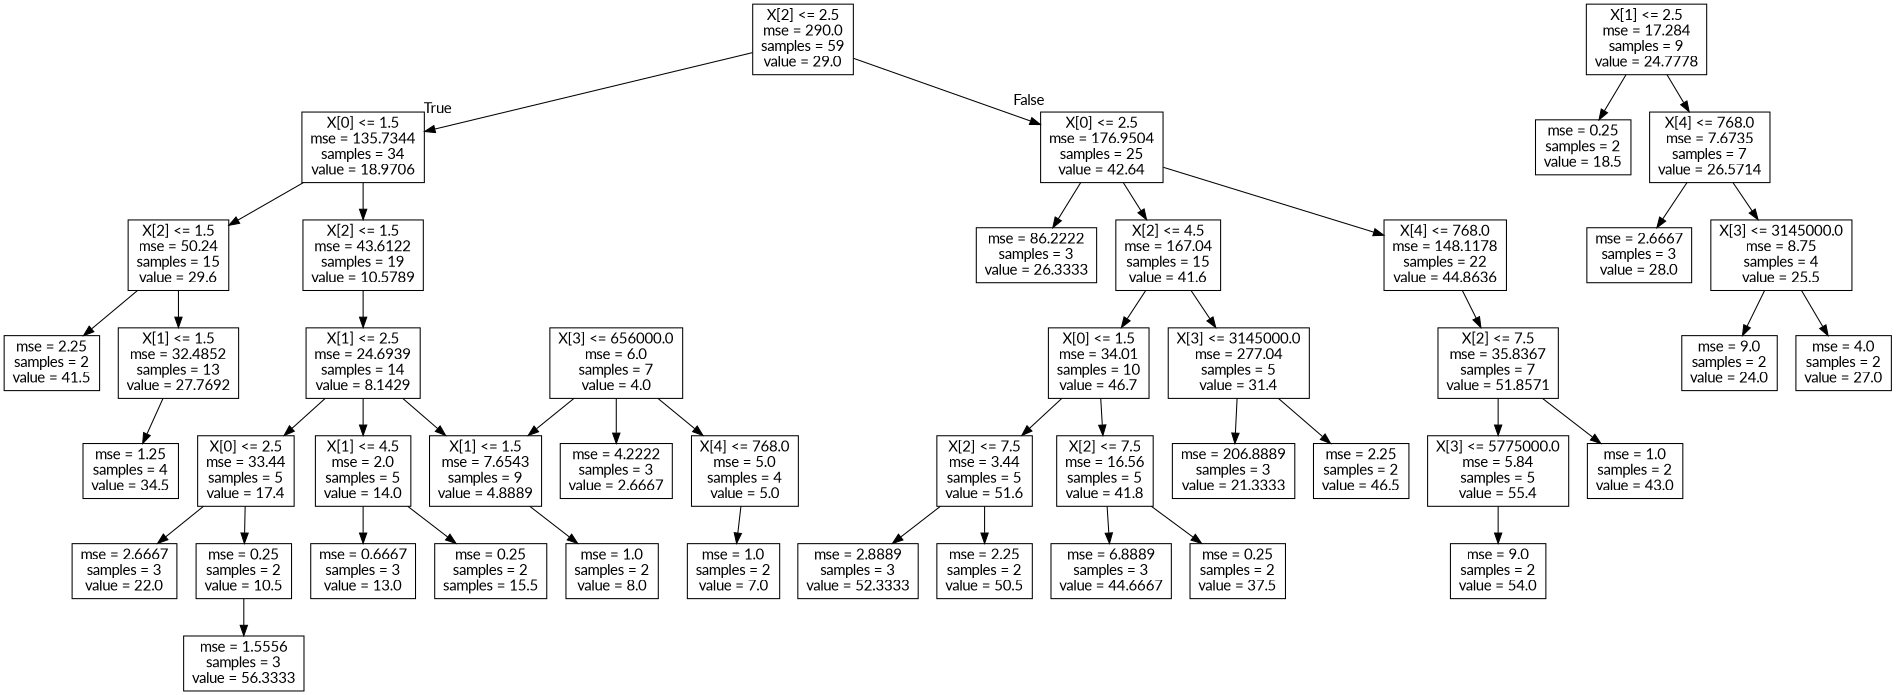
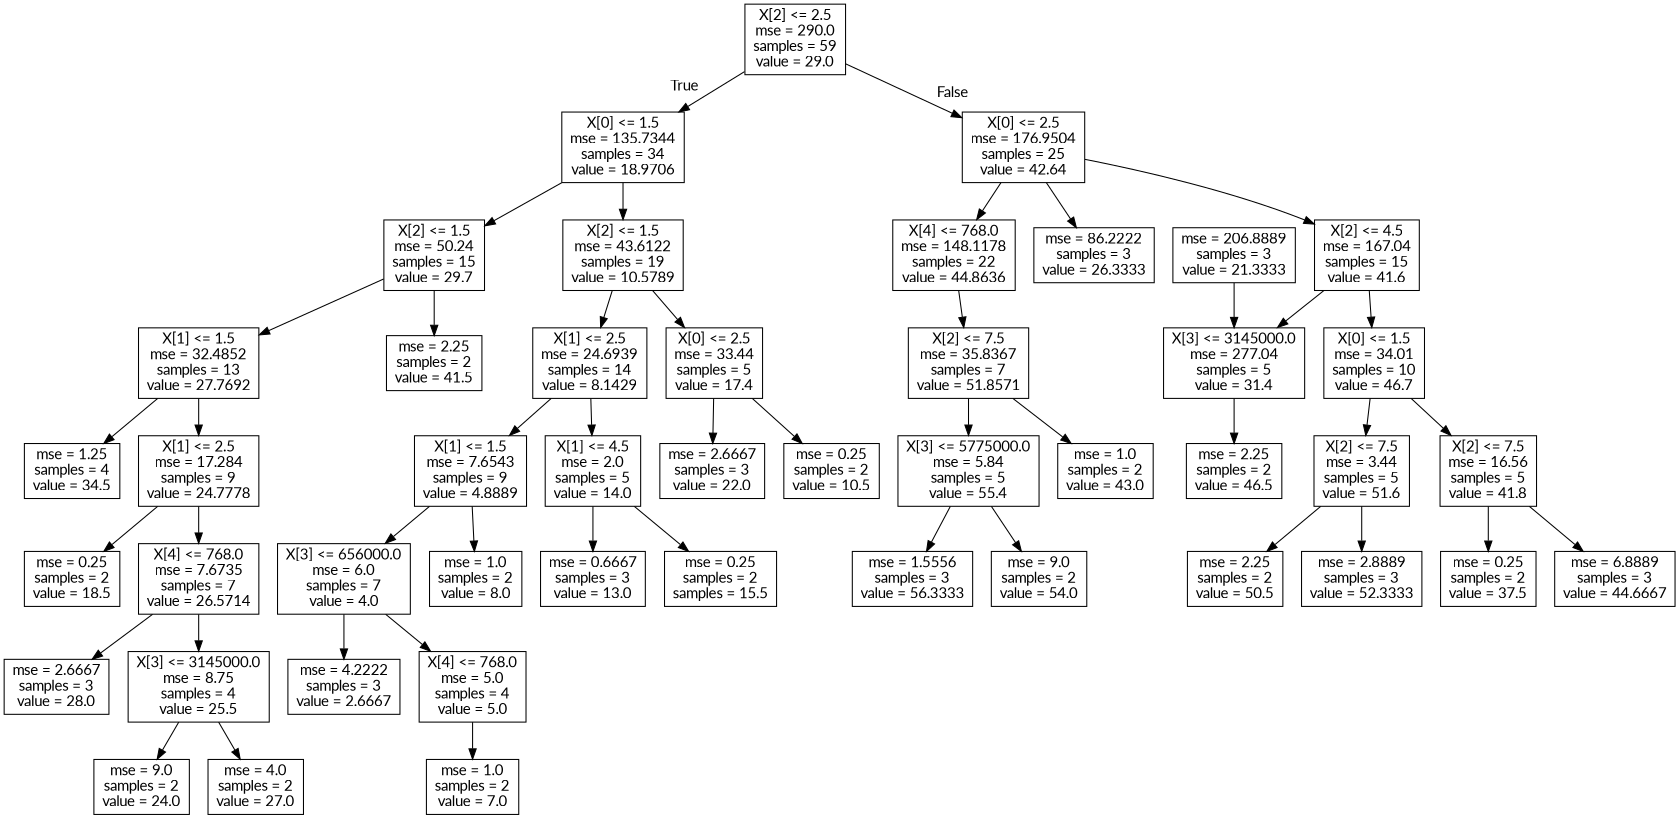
node "X[2] <= 1.5 mse = 50.24 samples = 15 value = 29.6": label "X[2] <= 1.5 mse = 50.24 samples = 15 value = 29.6" -> "X[2] <= 1.5 mse = 50.24 samples = 15 value = 29.7"
edge "X[1] <= 1.5 mse = 32.4852 samples = 13 value = 27.7692" -> "X[1] <= 2.5 mse = 17.284 samples = 9 value = 24.7778": added
edge "X[1] <= 2.5 mse = 24.6939 samples = 14 value = 8.1429" -> "X[0] <= 2.5 mse = 33.44 samples = 5 value = 17.4": now "X[2] <= 1.5 mse = 43.6122 samples = 19 value = 10.5789" -> "X[0] <= 2.5 mse = 33.44 samples = 5 value = 17.4"
edge "X[3] <= 656000.0 mse = 6.0 samples = 7 value = 4.0" -> "X[1] <= 1.5 mse = 7.6543 samples = 9 value = 4.8889": reversed
edge "X[3] <= 3145000.0 mse = 277.04 samples = 5 value = 31.4" -> "mse = 206.8889 samples = 3 value = 21.3333": reversed
edge "mse = 0.25 samples = 2 value = 10.5" -> "mse = 1.5556 samples = 3 value = 56.3333": now "X[3] <= 5775000.0 mse = 5.84 samples = 5 value = 55.4" -> "mse = 1.5556 samples = 3 value = 56.3333"
